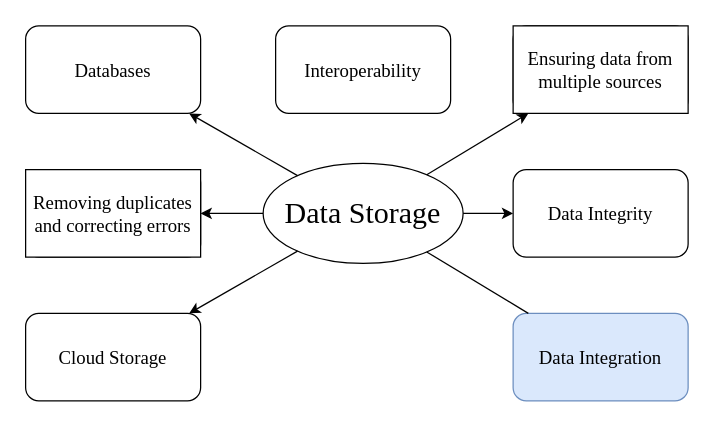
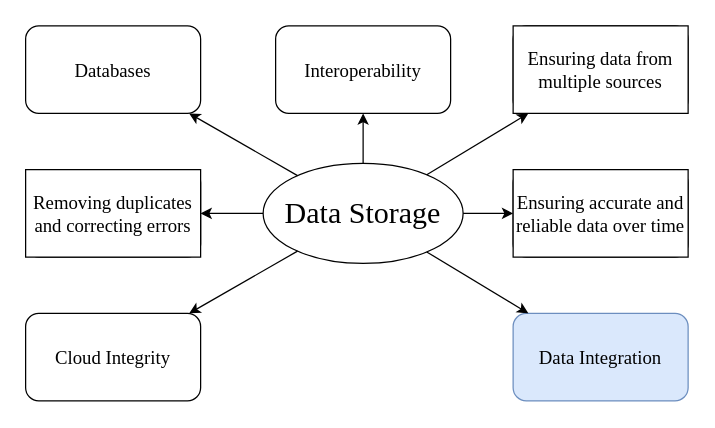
edge "Data Storage" -> "Interoperability": added
node "Ensuring accurate and reliable data over time": added
edge "Data Storage" -- "Data Integration": arrowhead none -> classic
node "Cloud Storage": label "Cloud Storage" -> "Cloud Integrity"
